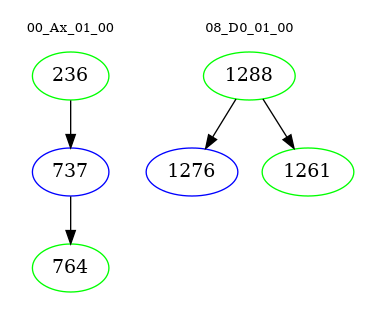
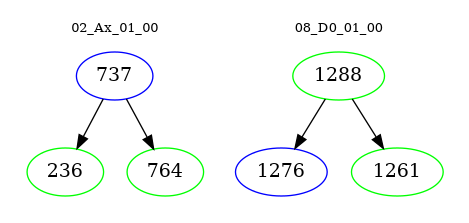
cluster "00_Ax_01_00": label "00_Ax_01_00" -> "02_Ax_01_00"
edge "236" -> "737": reversed
